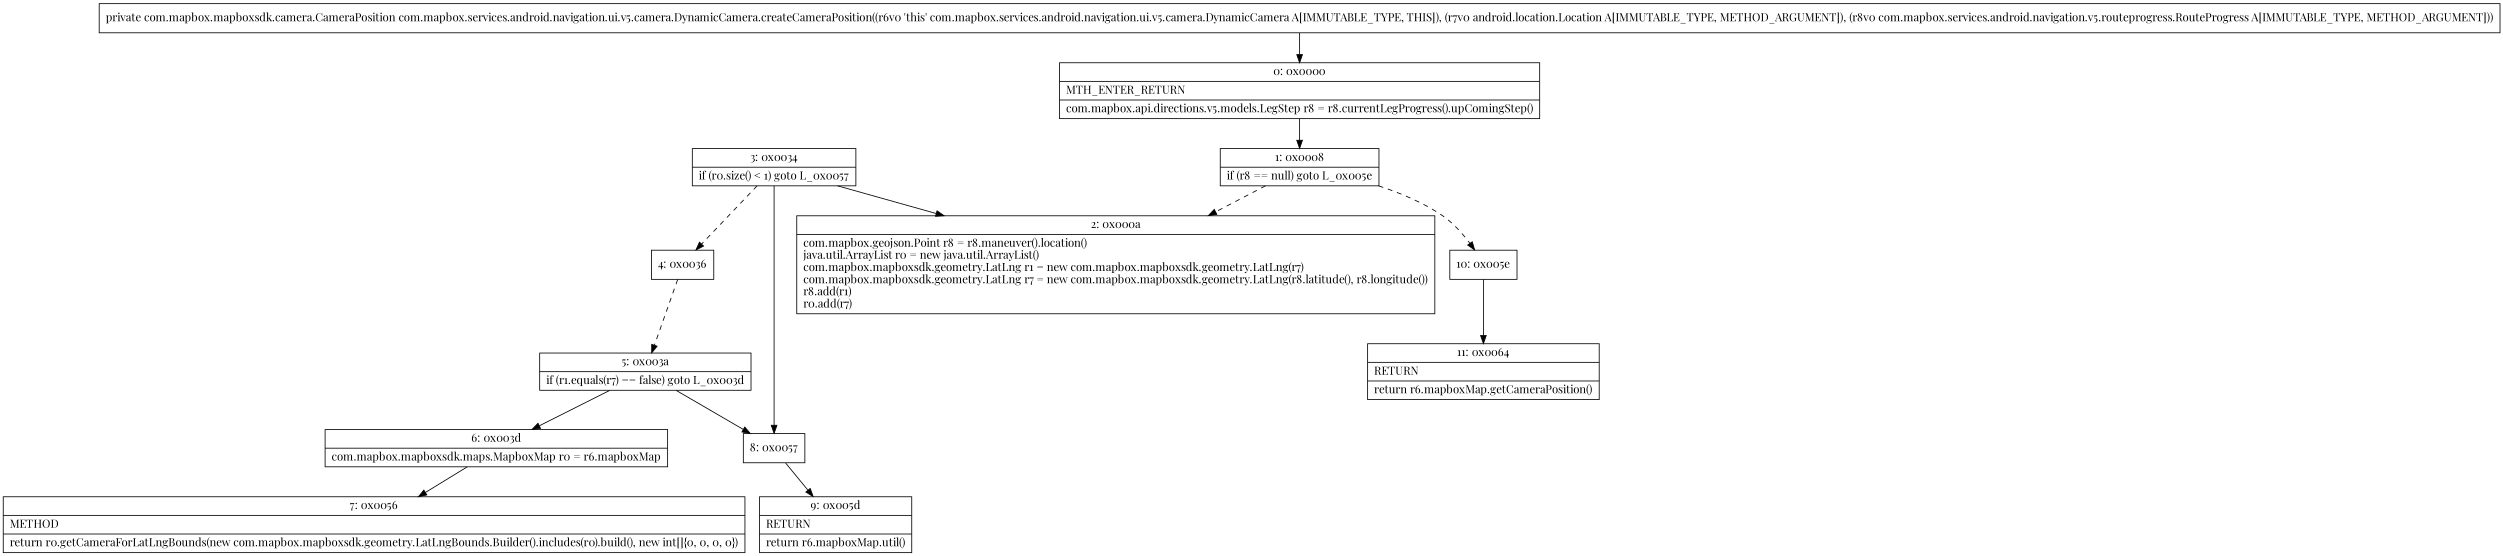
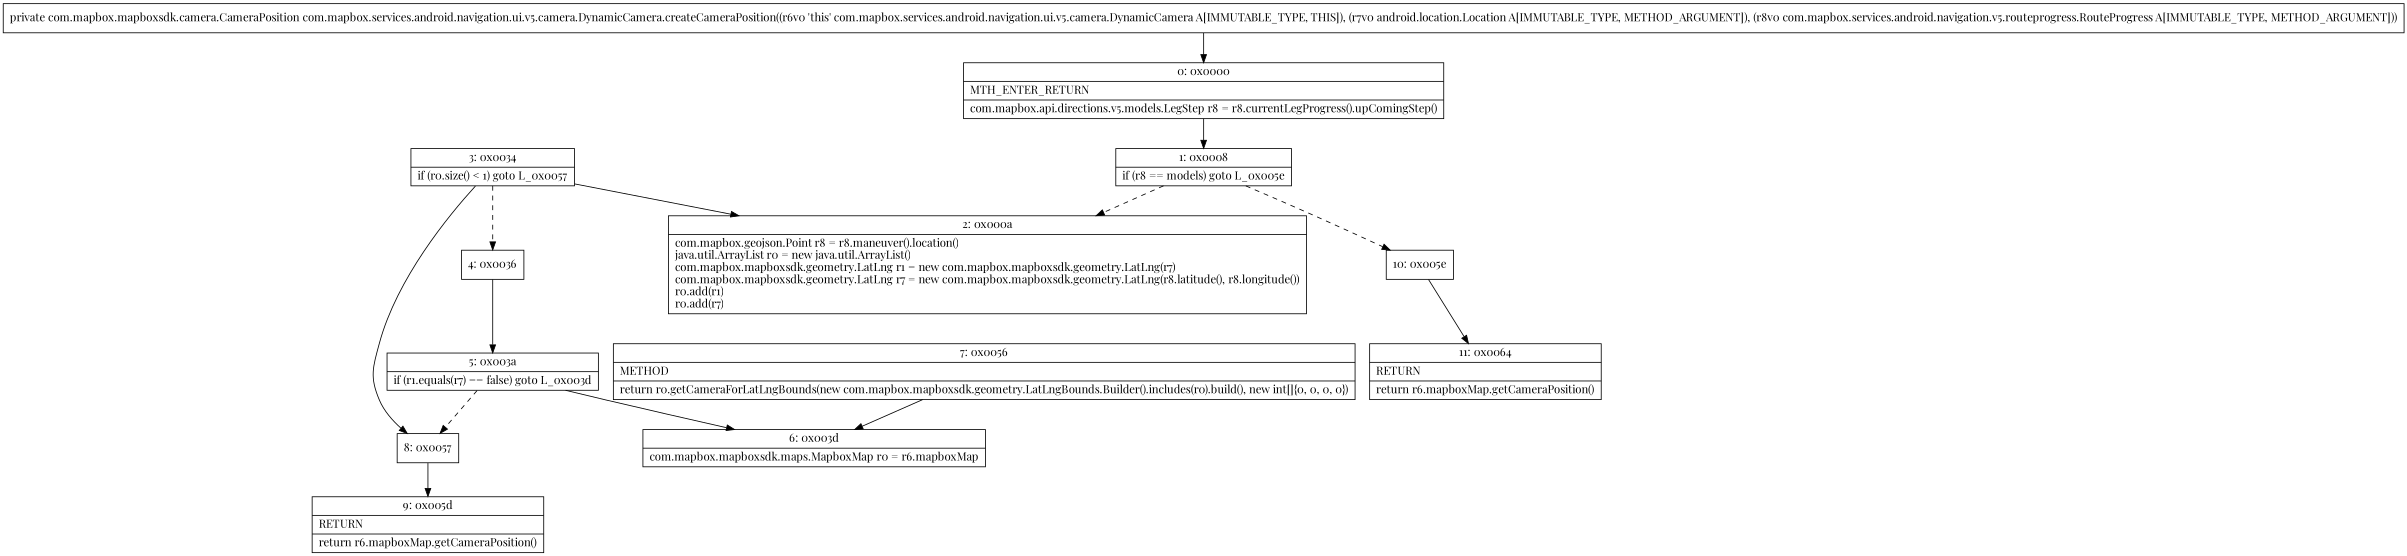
node "1: 0x0008": text "if (r8 == null) goto L_0x005e" -> "if (r8 == models) goto L_0x005e"
node "2: 0x000a": text "r8.add(r1)" -> "r0.add(r1)"
edge "4: 0x0036" -> "5: 0x003a": style dashed -> solid
edge "5: 0x003a" -> "8: 0x0057": style solid -> dashed
edge "6: 0x003d" -> "7: 0x0056": reversed
node "9: 0x005d": text "return r6.mapboxMap.util()" -> "return r6.mapboxMap.getCameraPosition()"
